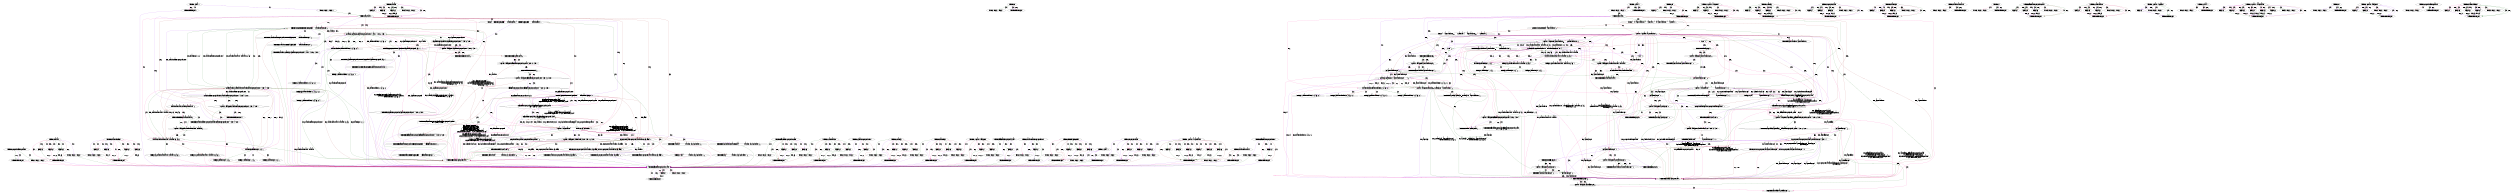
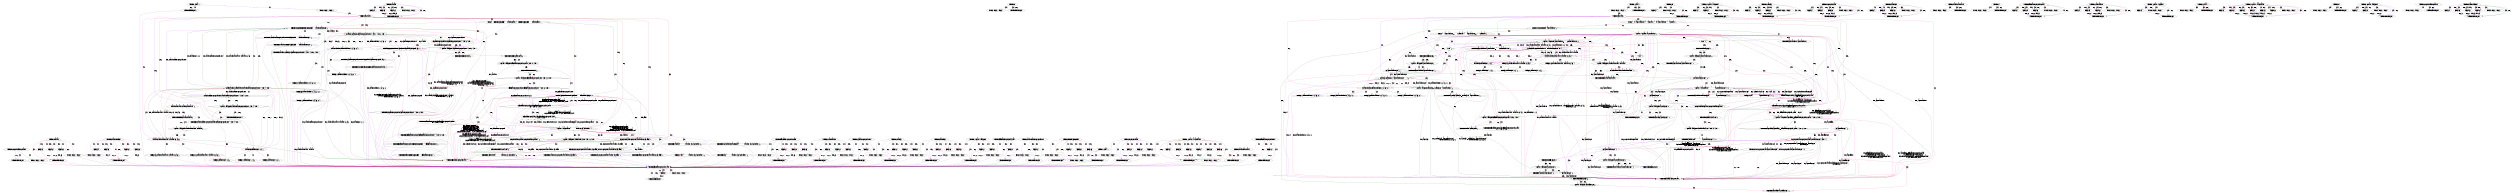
edge "(<operator>.fieldAccess,layer_effect_.get)" -> "(get,layer_effect_.get())": now "(<operator>.fieldAccess,layer_effect_.get)" -> "(CONTROL_STRUCTURE,IF,if (!layer_transform_))"
